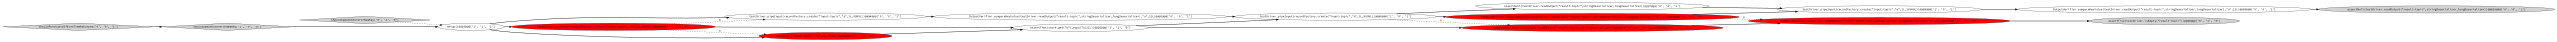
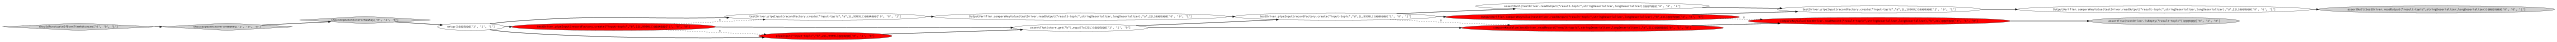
edge "shouldUpdateStoreForNewKey['0', '1', '0']" -> "setup()@@@3@@@['1', '1', '1']": style dashed -> bold
edge "shouldUpdateStoreForNewKey['1', '0', '0']" -> "setup()@@@3@@@['1', '1', '1']": now "shouldUpdateStoreForNewKey['1', '0', '0']" -> "shouldUpdateStoreForNewKey['0', '1', '0']"
